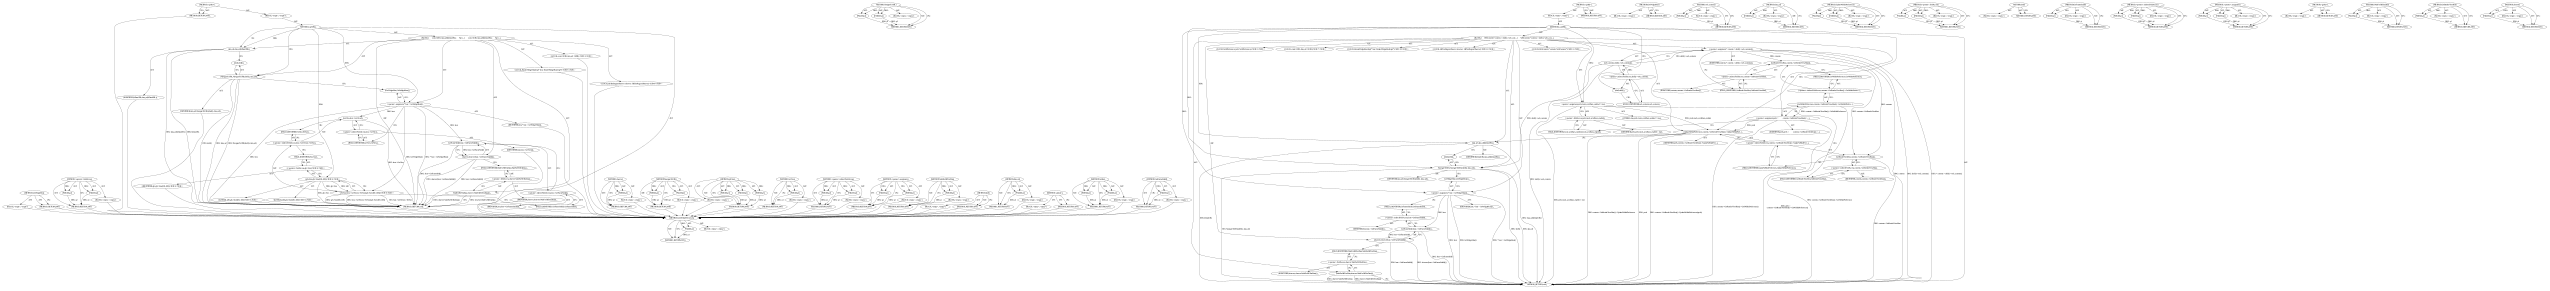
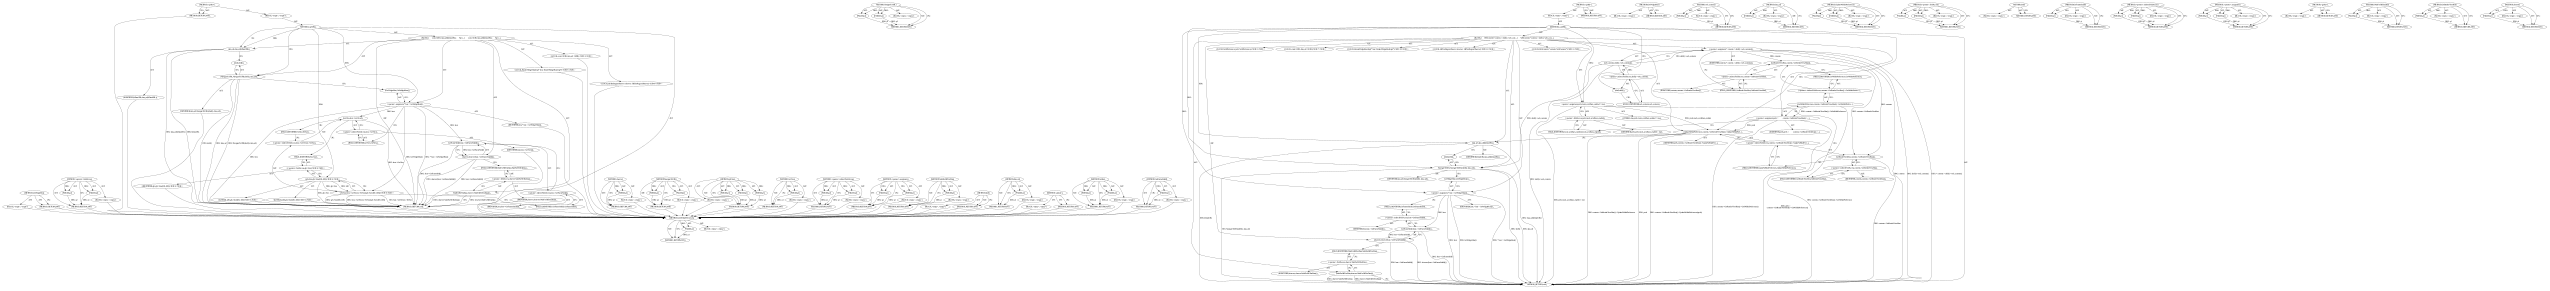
edge "(<operator>.indirectFieldAccess,host->GetView()->SetSize)" -> "(FIELD_IDENTIFIER,SetSize,SetSize)": removed, label "AST:"
edge "(<operator>.indirectFieldAccess,host->GetView()->SetSize)" -> "(FIELD_IDENTIFIER,Size,Size)": now "(GetView,host->GetView())" -> "(FIELD_IDENTIFIER,Size,Size)"
